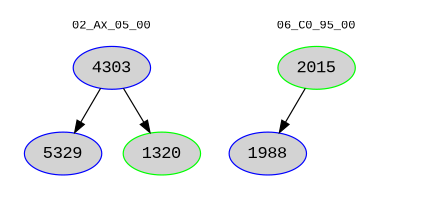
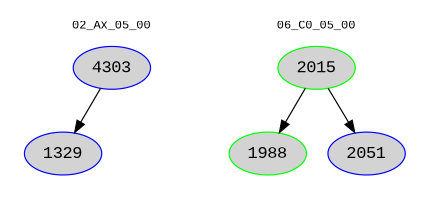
cluster "06_C0_95_00": label "06_C0_95_00" -> "06_C0_05_00"
node "5329": label "5329" -> "1329"
node "1320": removed
node "1988": color blue -> green
node "2051": added
